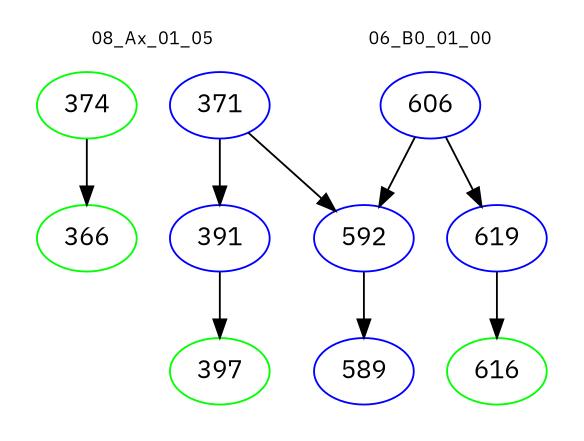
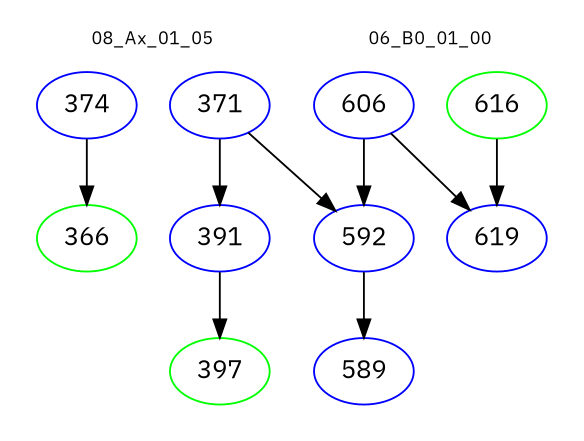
node "374": color green -> blue
edge "619" -> "616": reversed
